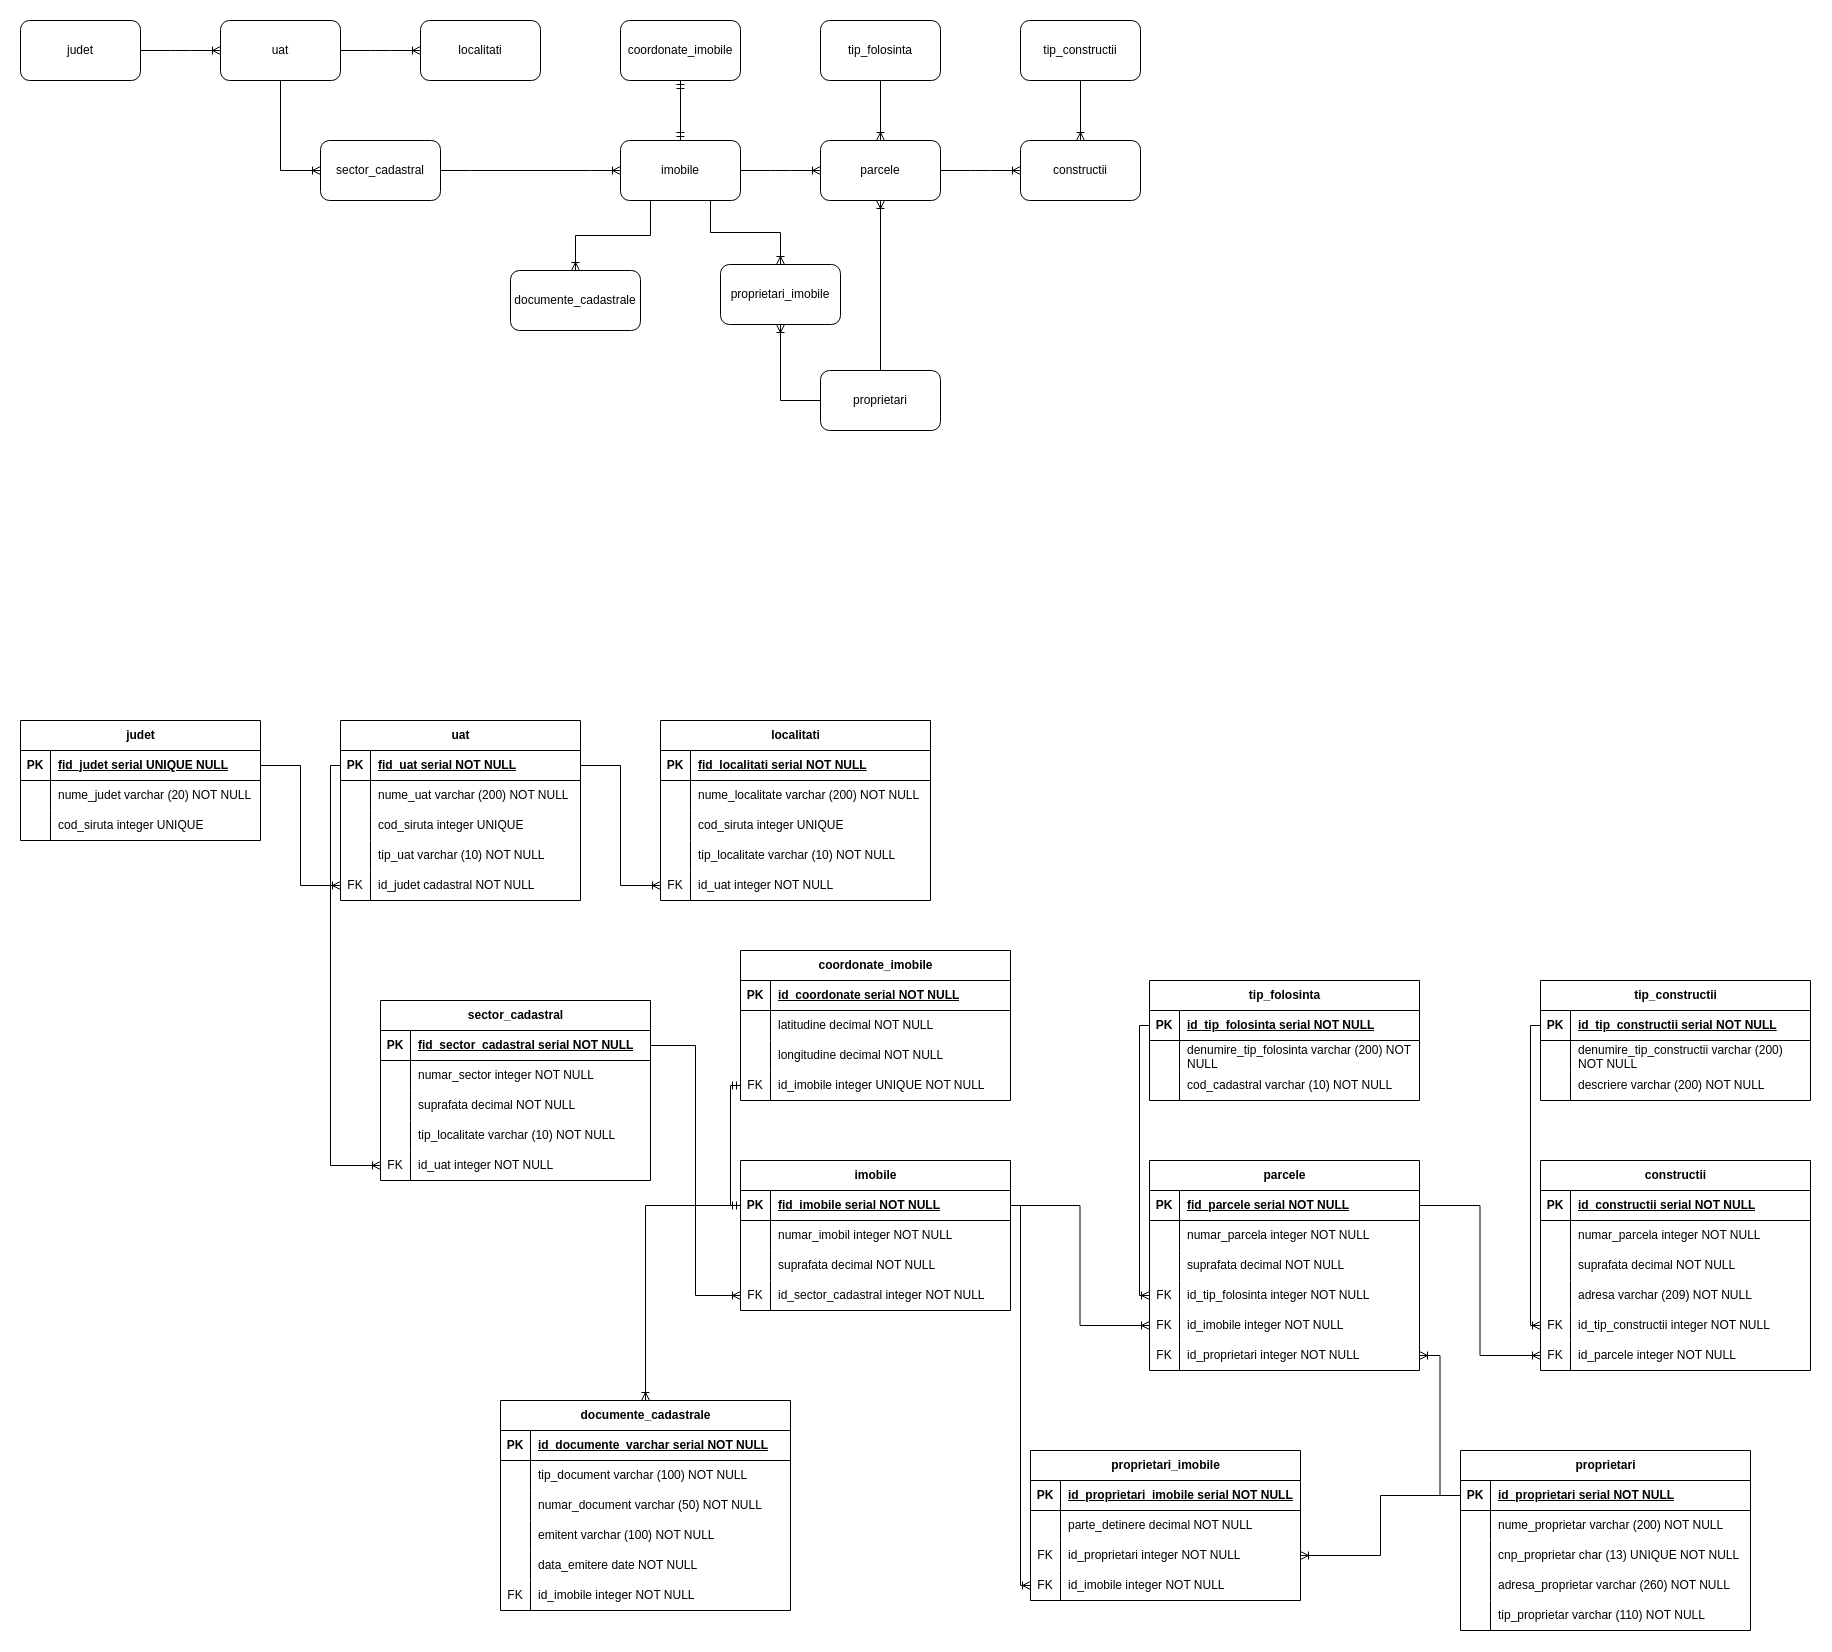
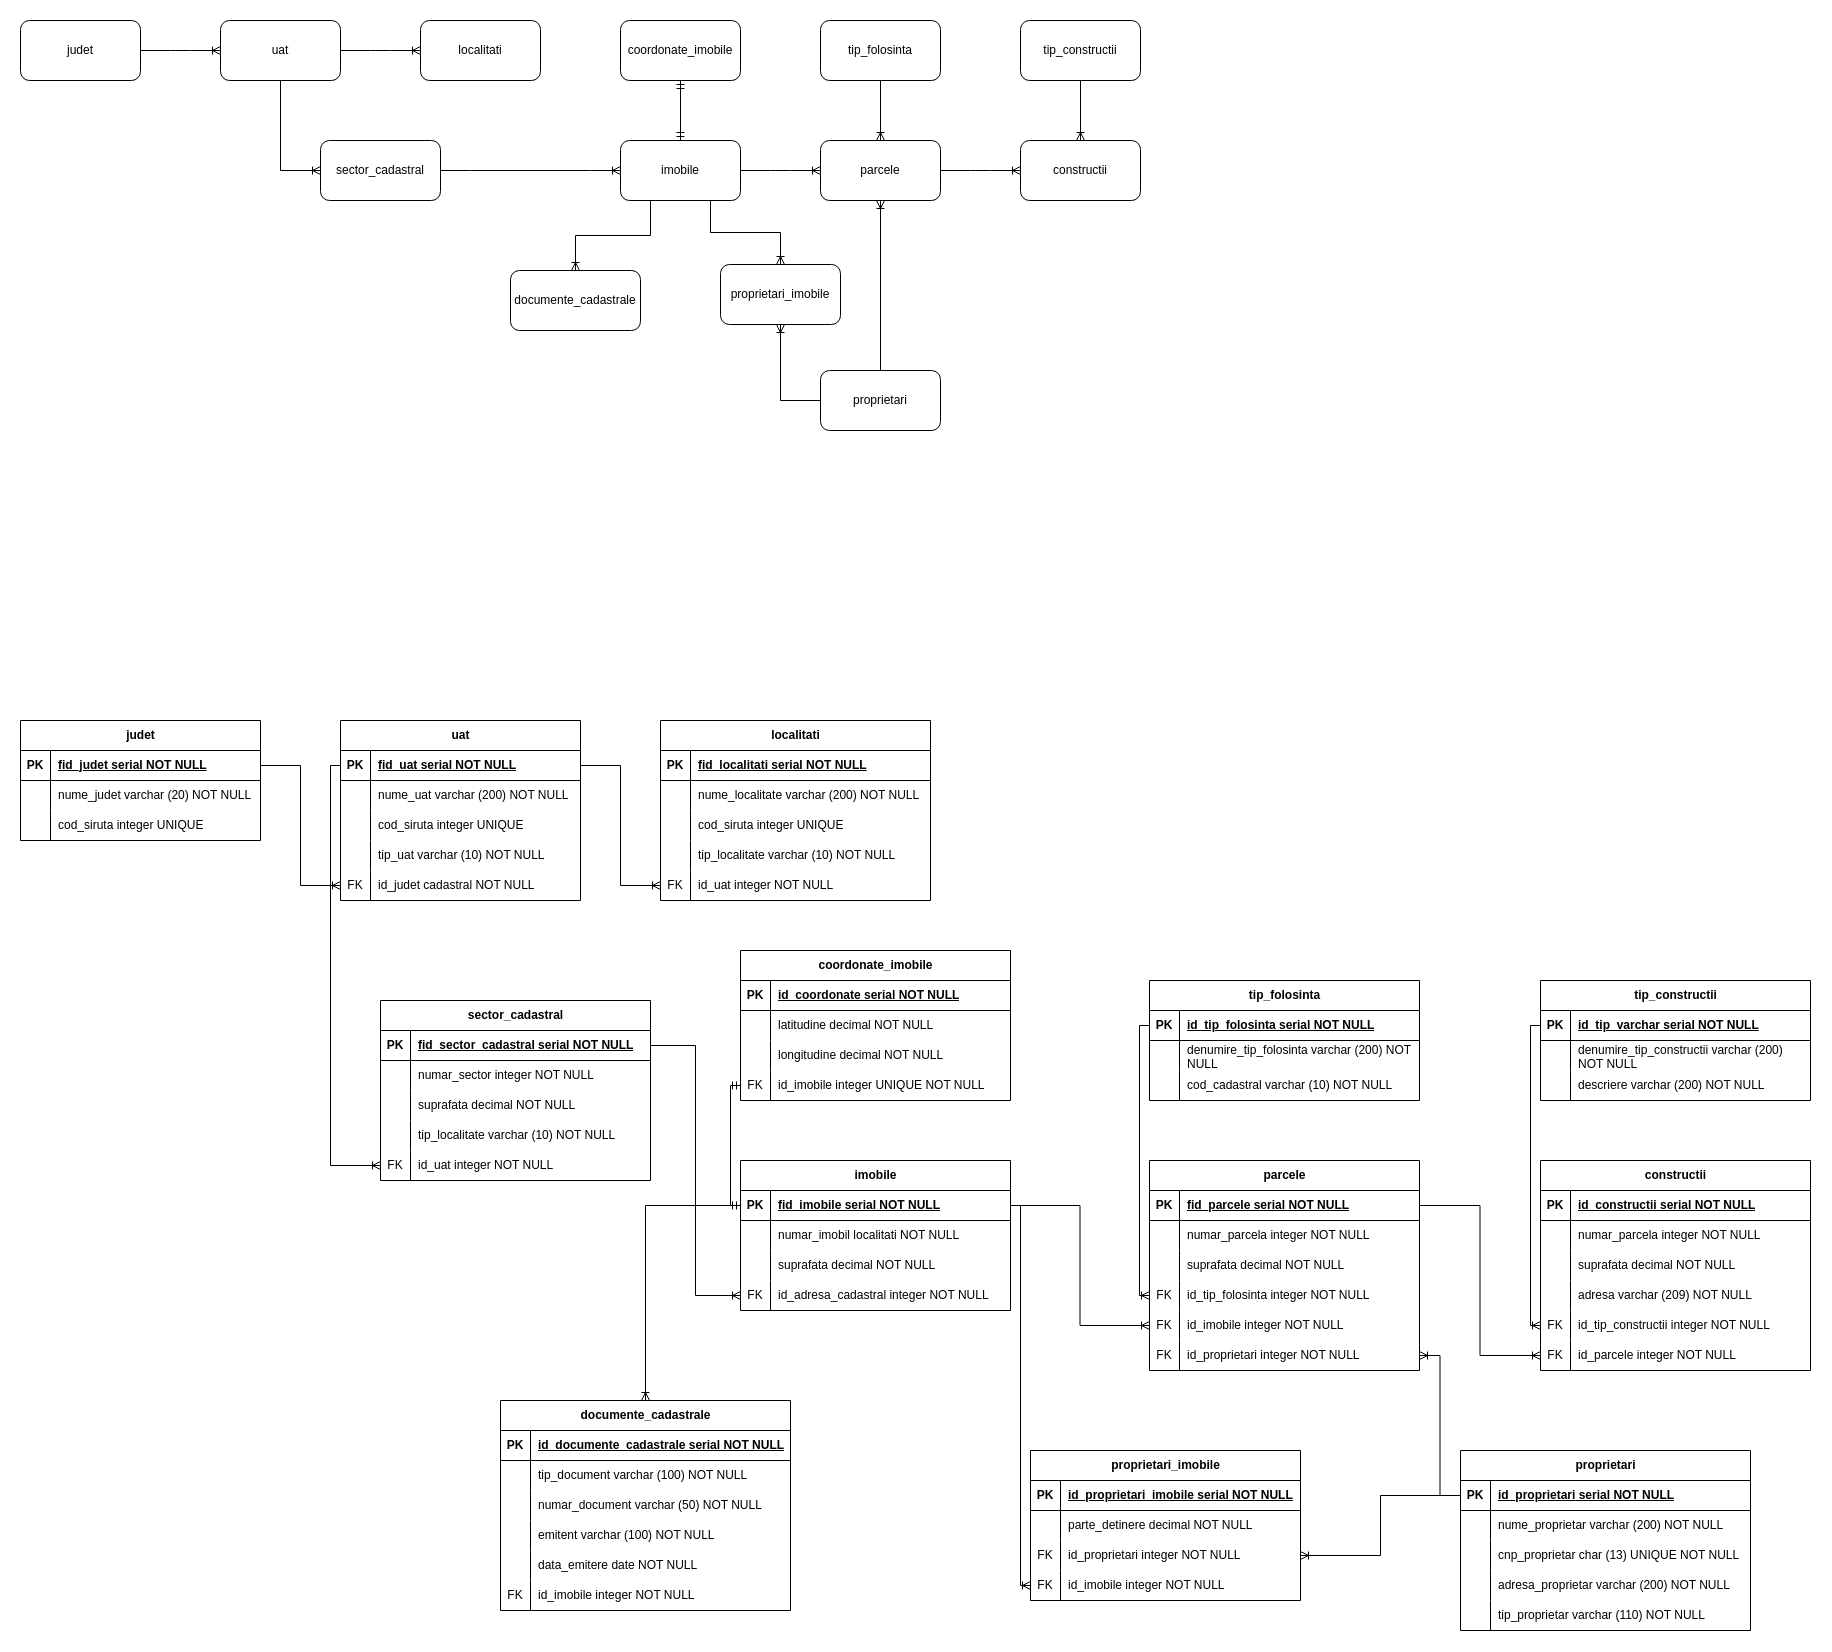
node "fid_judet serial UNIQUE NULL": label "fid_judet serial UNIQUE NULL" -> "fid_judet serial NOT NULL"
node "id_tip_constructii serial NOT NULL": label "id_tip_constructii serial NOT NULL" -> "id_tip_varchar serial NOT NULL"
node "numar_imobil integer NOT NULL": label "numar_imobil integer NOT NULL" -> "numar_imobil localitati NOT NULL"
node "id_sector_cadastral integer NOT NULL": label "id_sector_cadastral integer NOT NULL" -> "id_adresa_cadastral integer NOT NULL"
node "id_documente_varchar serial NOT NULL": label "id_documente_varchar serial NOT NULL" -> "id_documente_cadastrale serial NOT NULL"
node "adresa_proprietar varchar (260) NOT NULL": label "adresa_proprietar varchar (260) NOT NULL" -> "adresa_proprietar varchar (200) NOT NULL"
